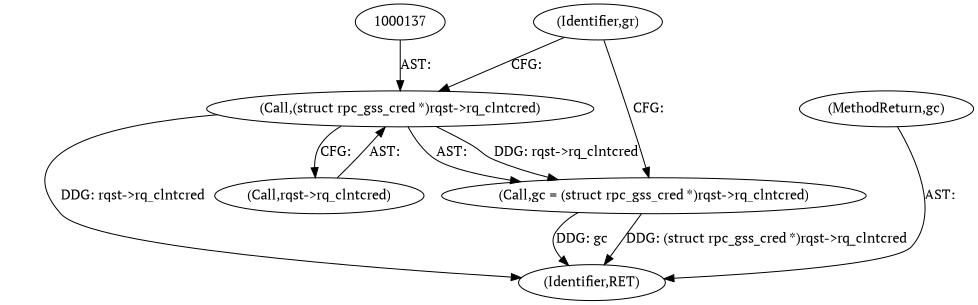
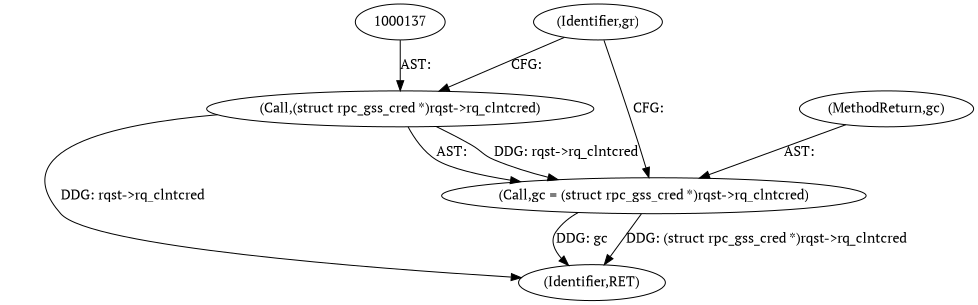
node "(Call,rqst->rq_clntcred)": removed
edge "(MethodReturn,gc)" -> "(Identifier,RET)": now "(MethodReturn,gc)" -> "(Call,gc = (struct rpc_gss_cred *)rqst->rq_clntcred)"
